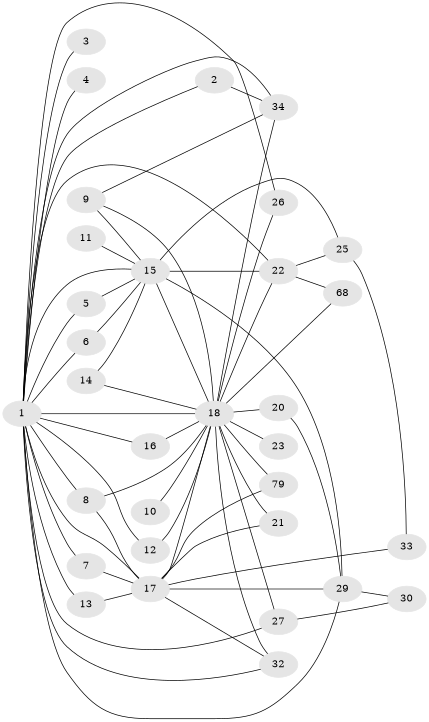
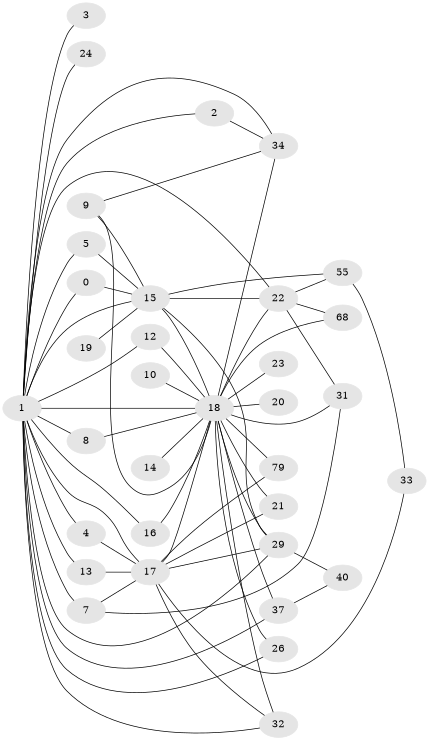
node "24": added
node "11": label "11" -> "19"
node "25": label "25" -> "55"
edge "15" -- "14": removed
node "6": label "6" -> "0"
node "31": added
edge "20" -- "29": now "18" -- "29"
edge "8" -- "17": now "4" -- "17"
node "30": label "30" -> "40"
node "27": label "27" -> "37"
